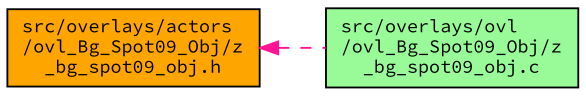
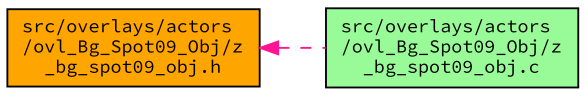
node "src/overlays/ovl /ovl_Bg_Spot09_Obj/z _bg_spot09_obj.c": label "src/overlays/ovl /ovl_Bg_Spot09_Obj/z _bg_spot09_obj.c" -> "src/overlays/actors /ovl_Bg_Spot09_Obj/z _bg_spot09_obj.c"
